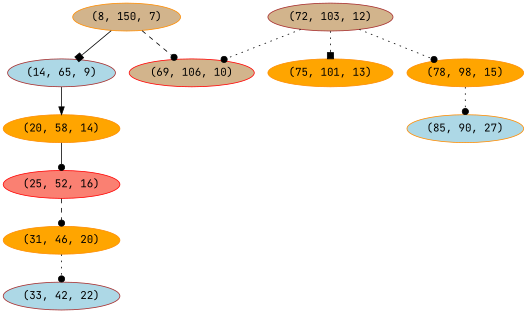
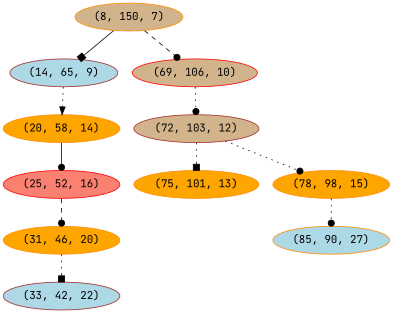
edge "(72, 103, 12)" -> "(69, 106, 10)": reversed
edge "(14, 65, 9)" -> "(20, 58, 14)": style solid -> dotted
edge "(31, 46, 20)" -> "(33, 42, 22)": arrowhead dot -> box
